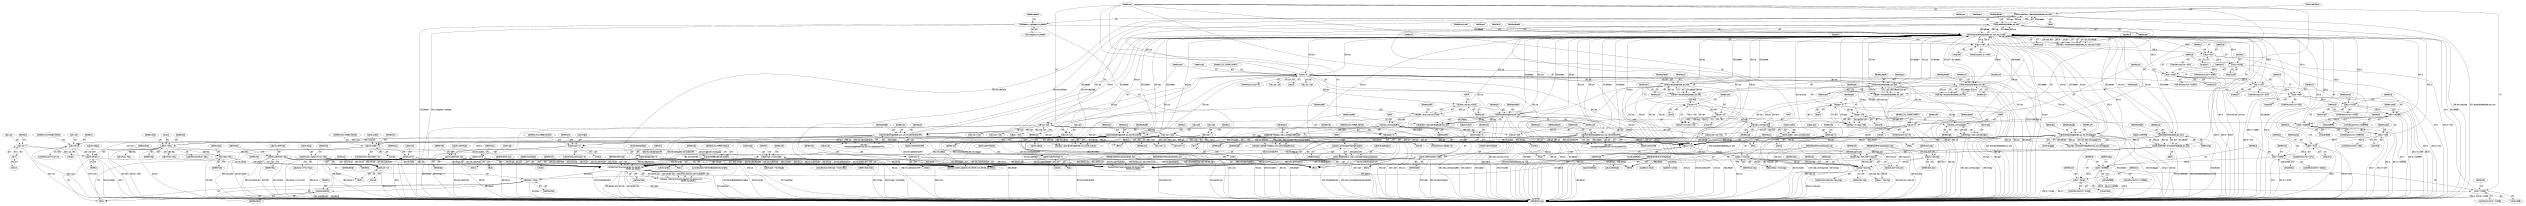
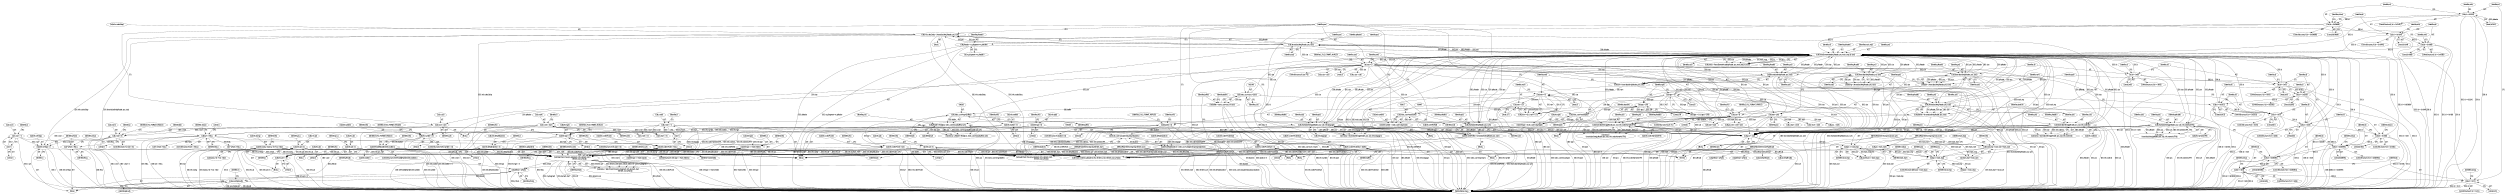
edge "(Call,id == 0x1C)" -> "(Call,id == 0x23A2)": reversed
